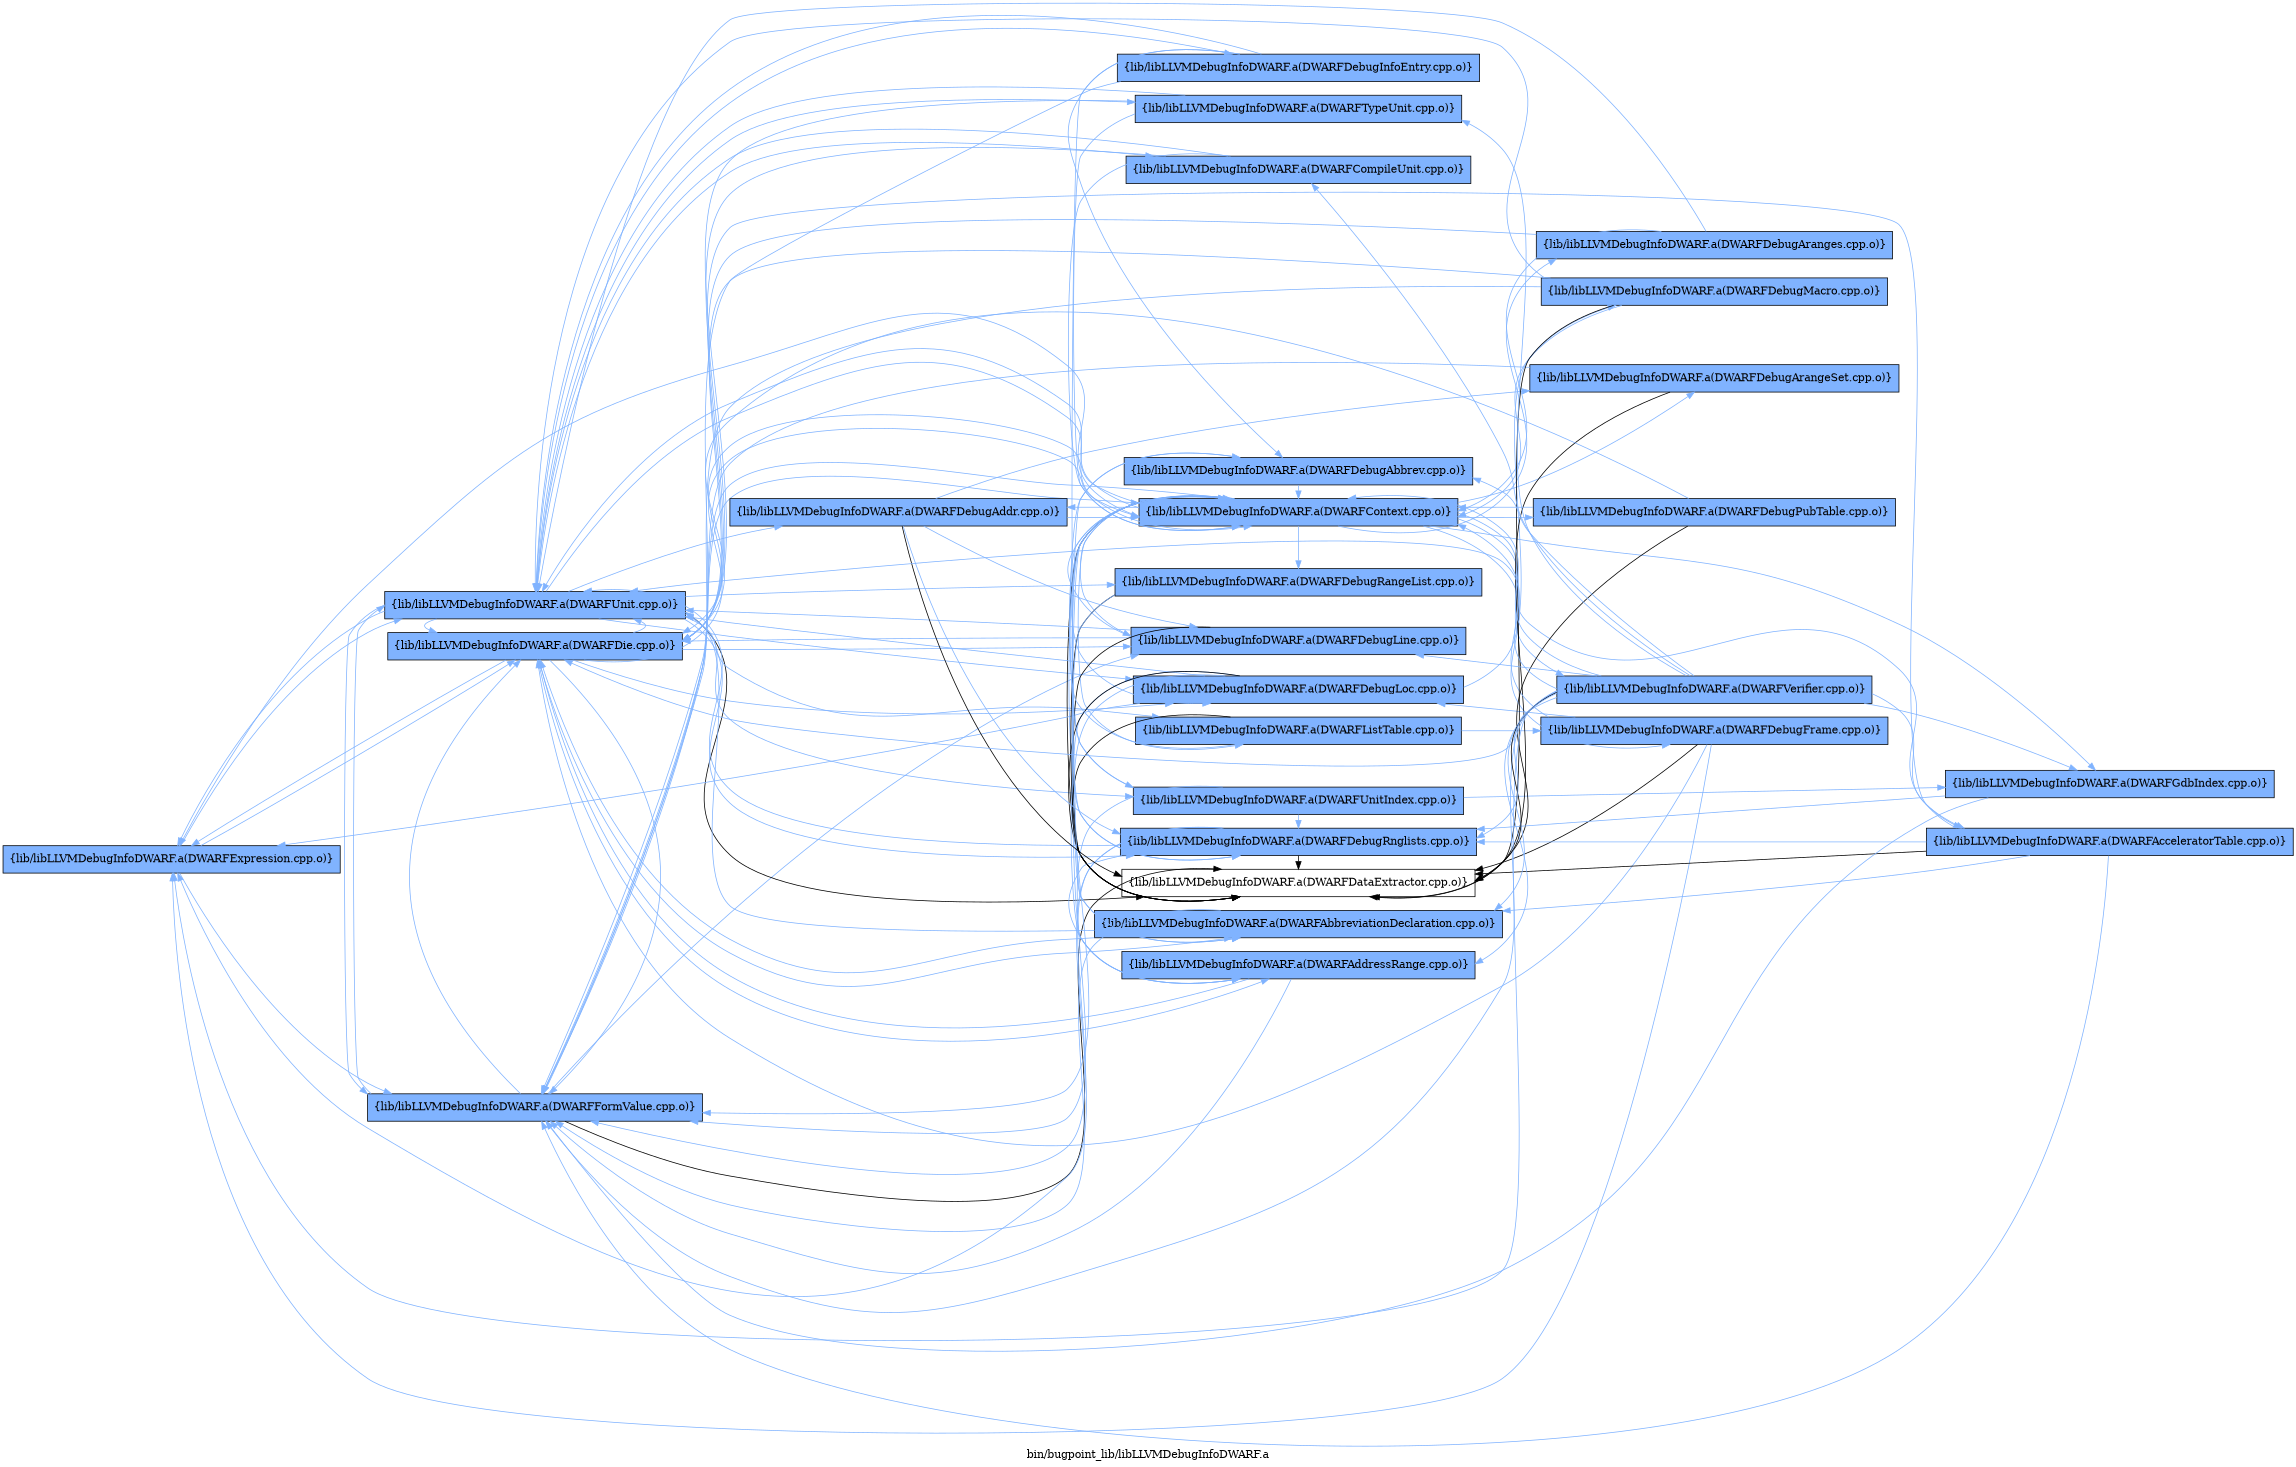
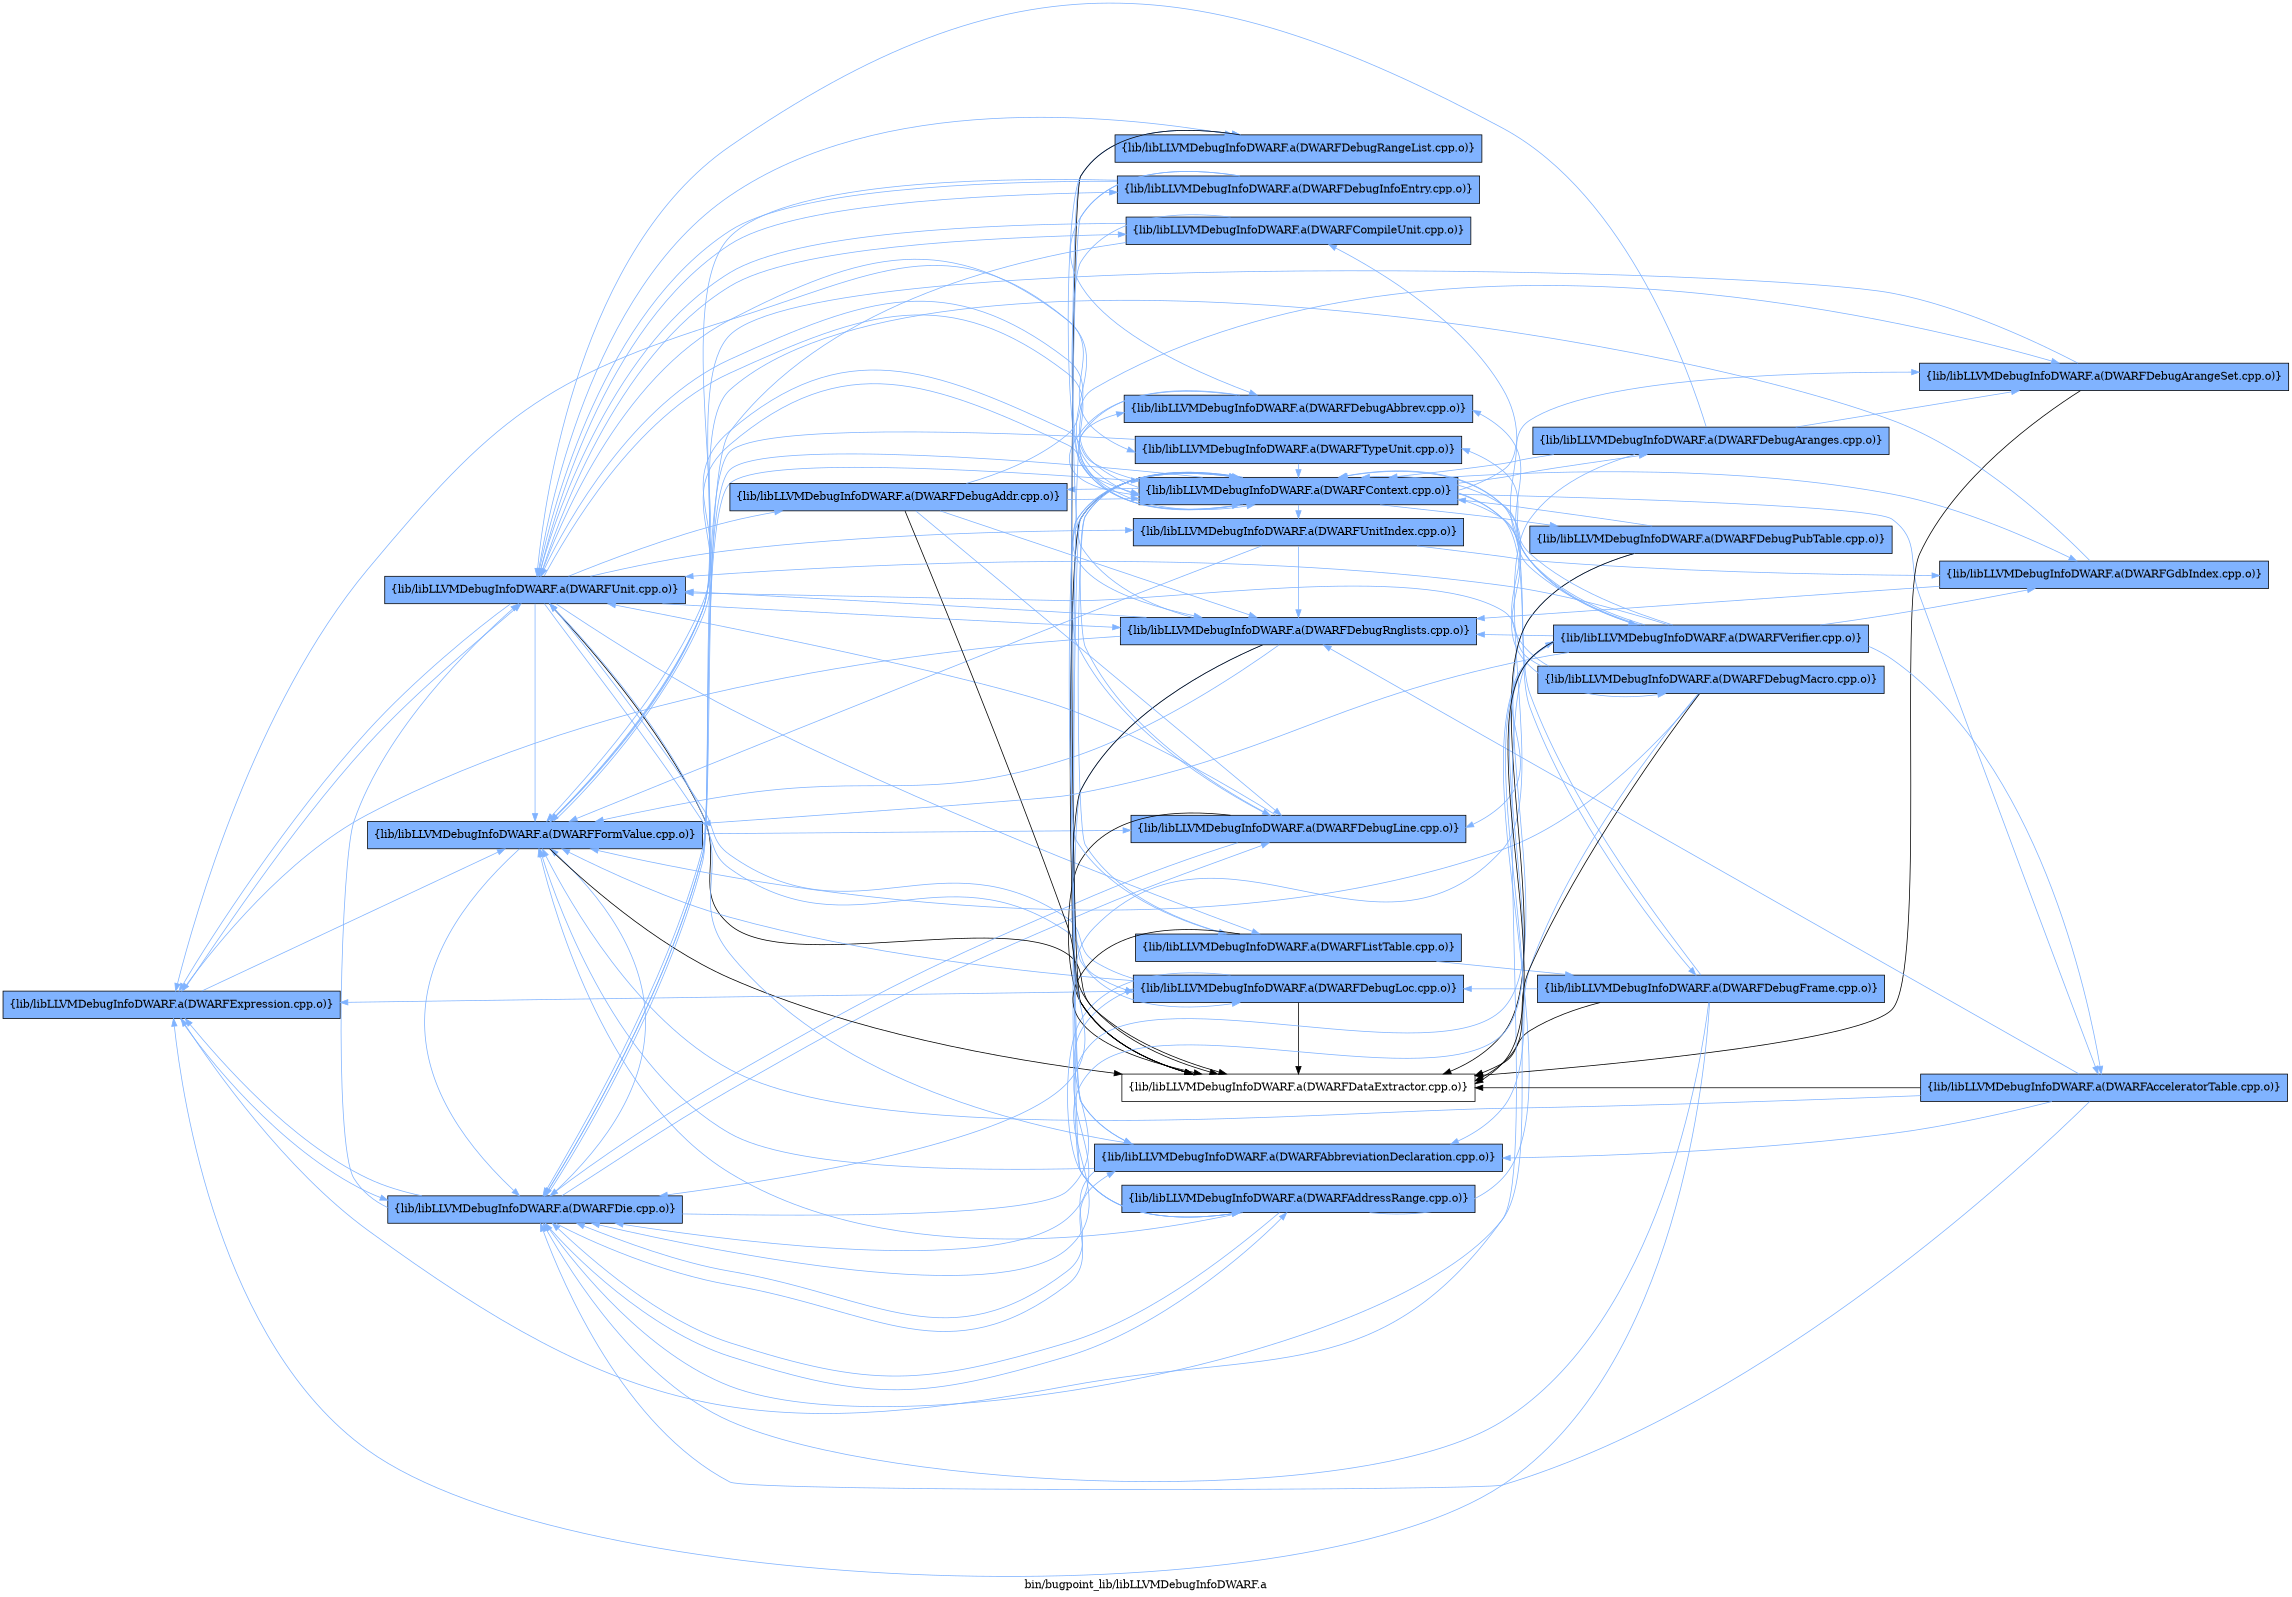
edge "{lib/libLLVMDebugInfoDWARF.a(DWARFTypeUnit.cpp.o)}" -> "{lib/libLLVMDebugInfoDWARF.a(DWARFUnit.cpp.o)}": removed
edge "{lib/libLLVMDebugInfoDWARF.a(DWARFDebugAranges.cpp.o)}" -> "{lib/libLLVMDebugInfoDWARF.a(DWARFDebugArangeSet.cpp.o)}": added
edge "{lib/libLLVMDebugInfoDWARF.a(DWARFDebugLoc.cpp.o)}" -> "{lib/libLLVMDebugInfoDWARF.a(DWARFDebugMacro.cpp.o)}": now "{lib/libLLVMDebugInfoDWARF.a(DWARFContext.cpp.o)}" -> "{lib/libLLVMDebugInfoDWARF.a(DWARFDebugMacro.cpp.o)}"
edge "{lib/libLLVMDebugInfoDWARF.a(DWARFUnitIndex.cpp.o)}" -> "{lib/libLLVMDebugInfoDWARF.a(DWARFDebugAbbrev.cpp.o)}": now "{lib/libLLVMDebugInfoDWARF.a(DWARFContext.cpp.o)}" -> "{lib/libLLVMDebugInfoDWARF.a(DWARFDebugAbbrev.cpp.o)}"
edge "{lib/libLLVMDebugInfoDWARF.a(DWARFUnit.cpp.o)}" -> "{lib/libLLVMDebugInfoDWARF.a(DWARFDie.cpp.o)}": removed
edge "{lib/libLLVMDebugInfoDWARF.a(DWARFDebugRangeList.cpp.o)}" -> "{lib/libLLVMDebugInfoDWARF.a(DWARFDebugRnglists.cpp.o)}": reversed
edge "{lib/libLLVMDebugInfoDWARF.a(DWARFFormValue.cpp.o)}" -> "{lib/libLLVMDebugInfoDWARF.a(DWARFUnit.cpp.o)}": removed
edge "{lib/libLLVMDebugInfoDWARF.a(DWARFVerifier.cpp.o)}" -> "{lib/libLLVMDebugInfoDWARF.a(DWARFAddressRange.cpp.o)}": reversed
